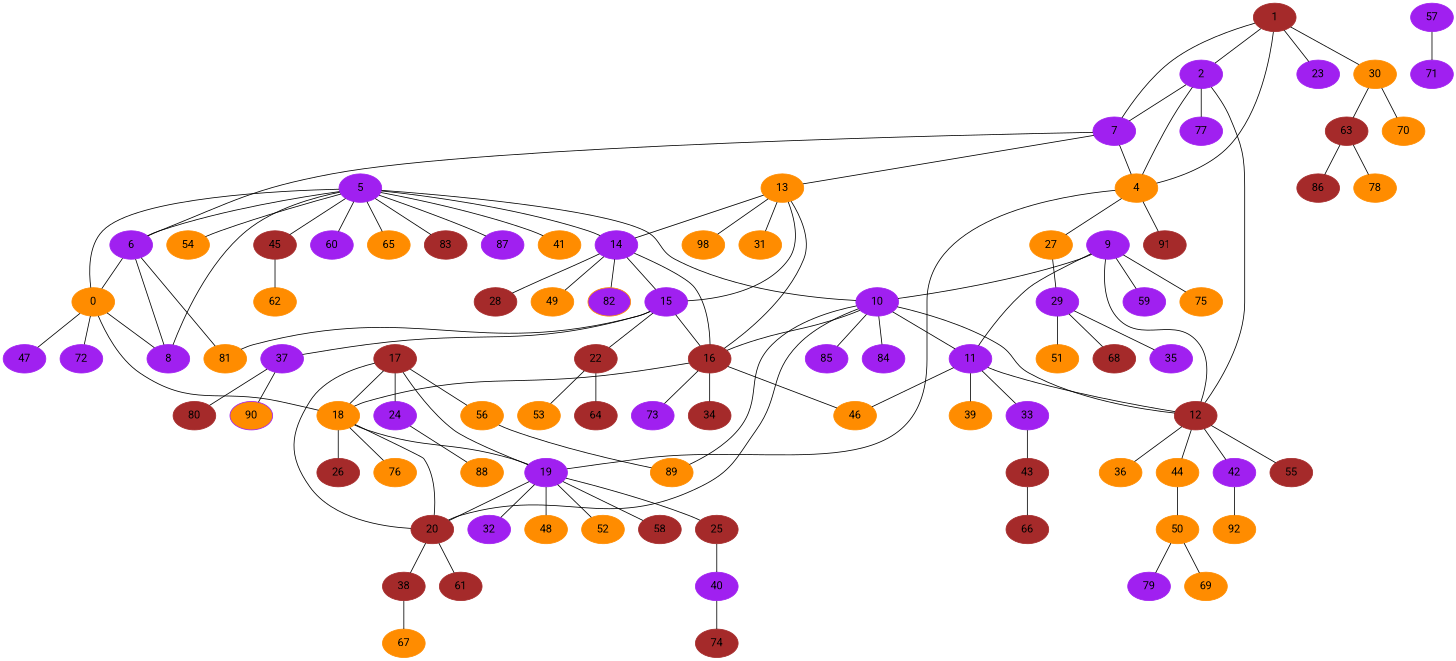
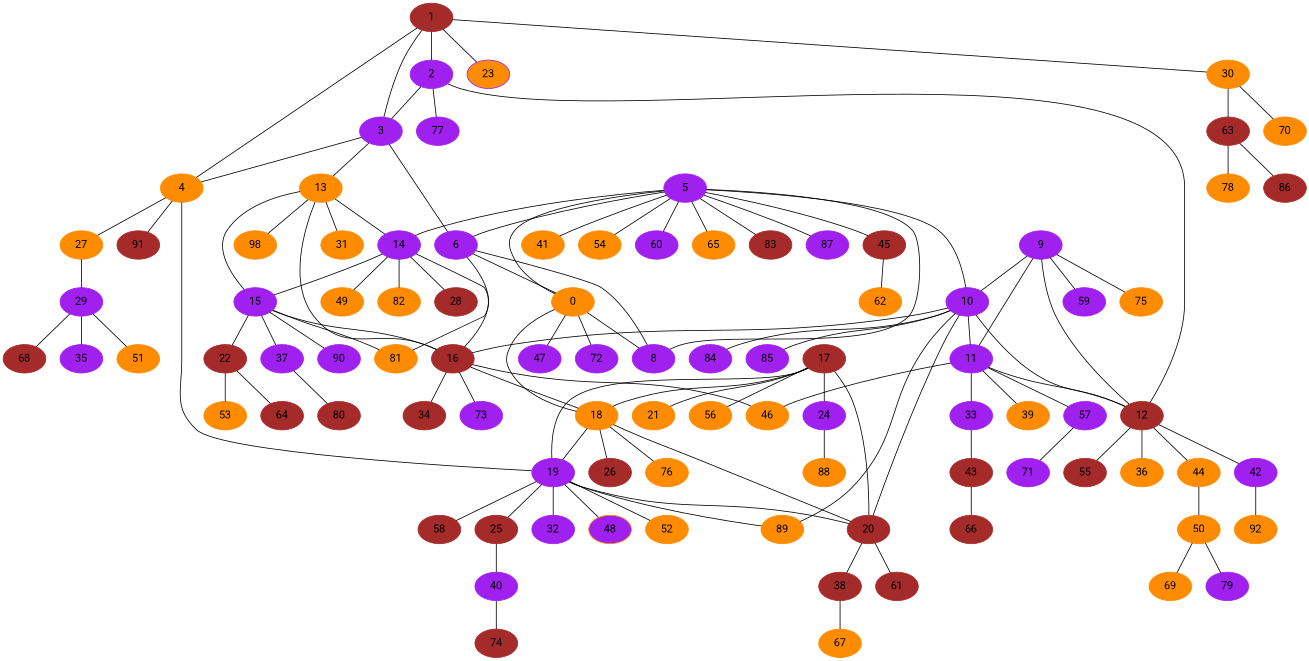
node "23": fillcolor purple -> darkorange
edge "2" -- "4": removed
node "7": label "7" -> "3"
node "82": fillcolor purple -> darkorange
edge "37" -- "90": now "15" -- "90"
edge "11" -- "57": added
node "90": fillcolor darkorange -> purple
node "21": added
edge "56" -- "89": now "19" -- "89"
node "48": fillcolor darkorange -> purple
